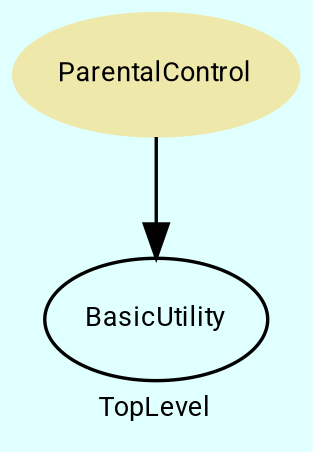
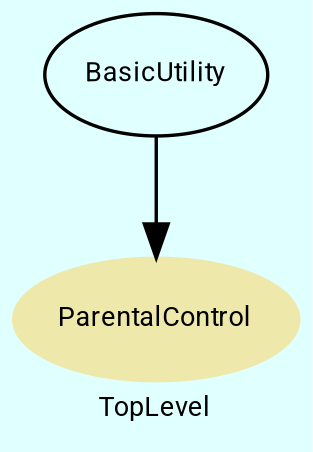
edge "ParentalControl" -> "BasicUtility": reversed
